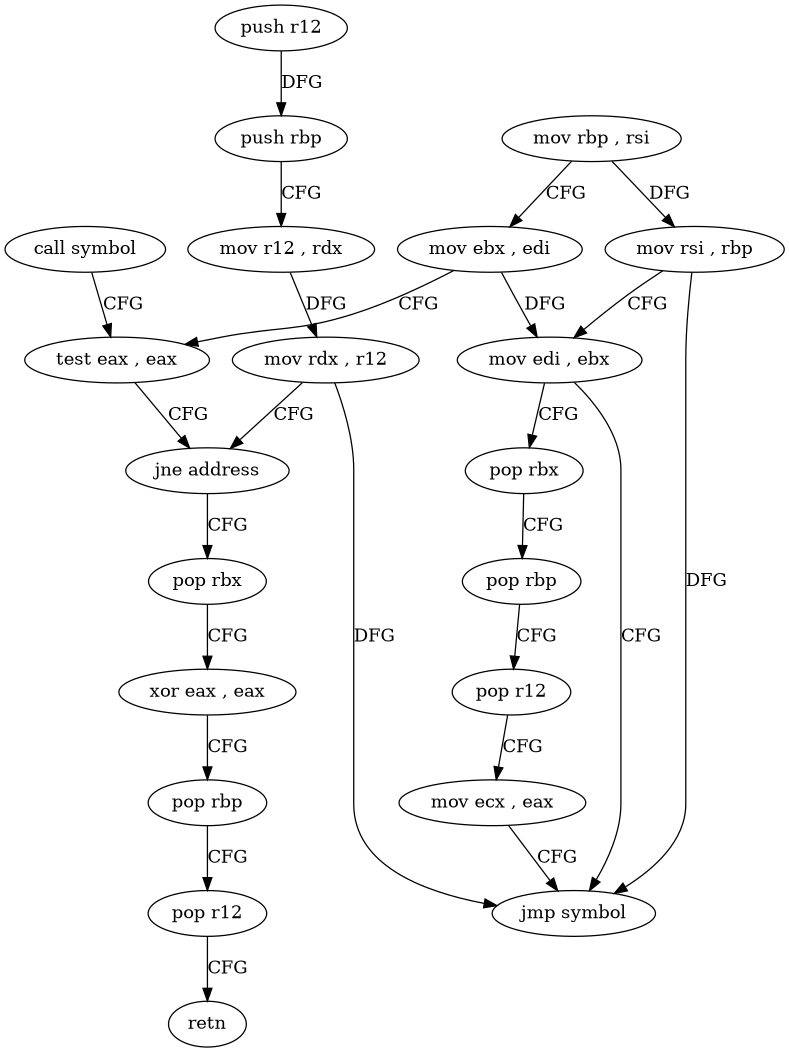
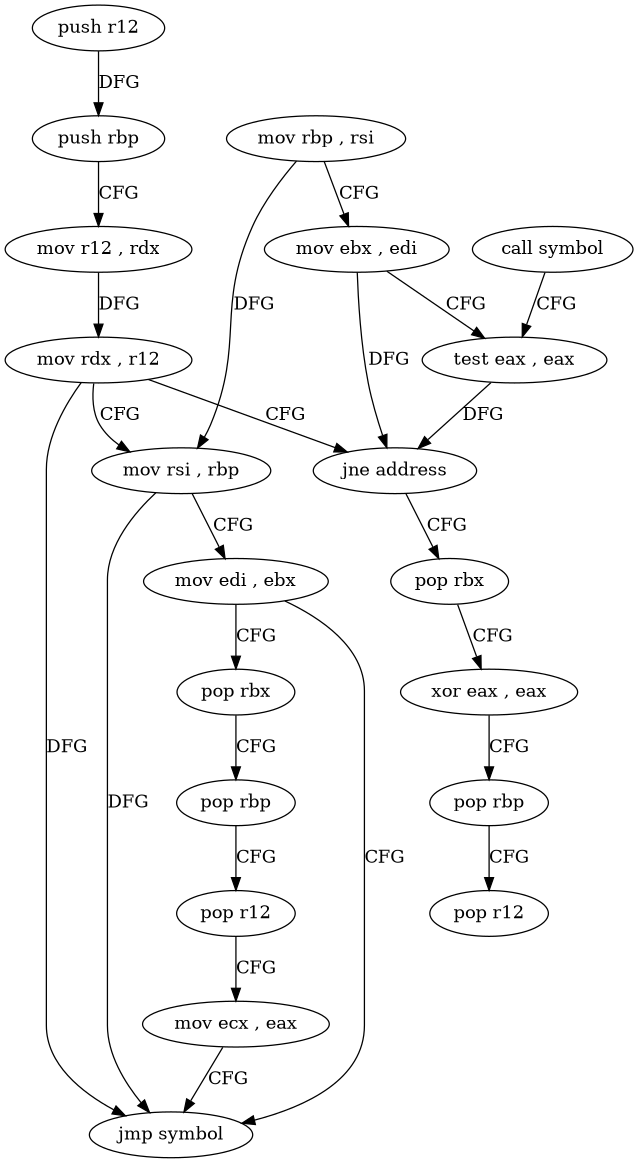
edge "mov ebx , edi" -> "mov edi , ebx": now "mov ebx , edi" -> "jne address"
edge "test eax , eax" -> "jne address": label "CFG" -> "DFG"
edge "mov rdx , r12" -> "mov rsi , rbp": added, label "CFG"
node "retn": removed
